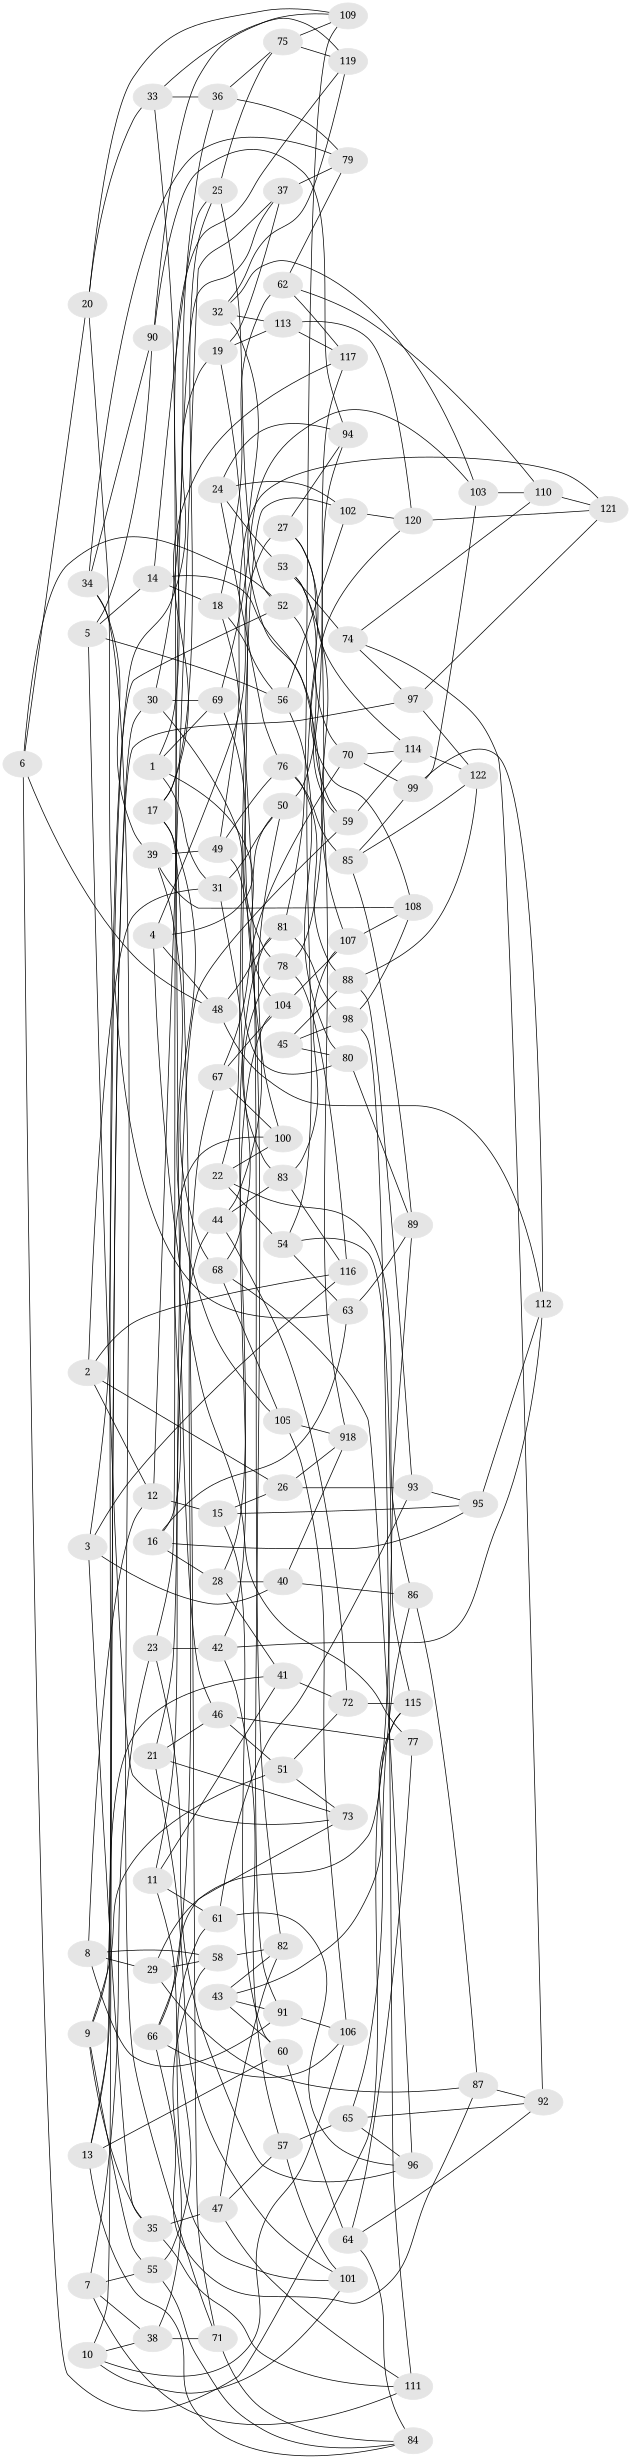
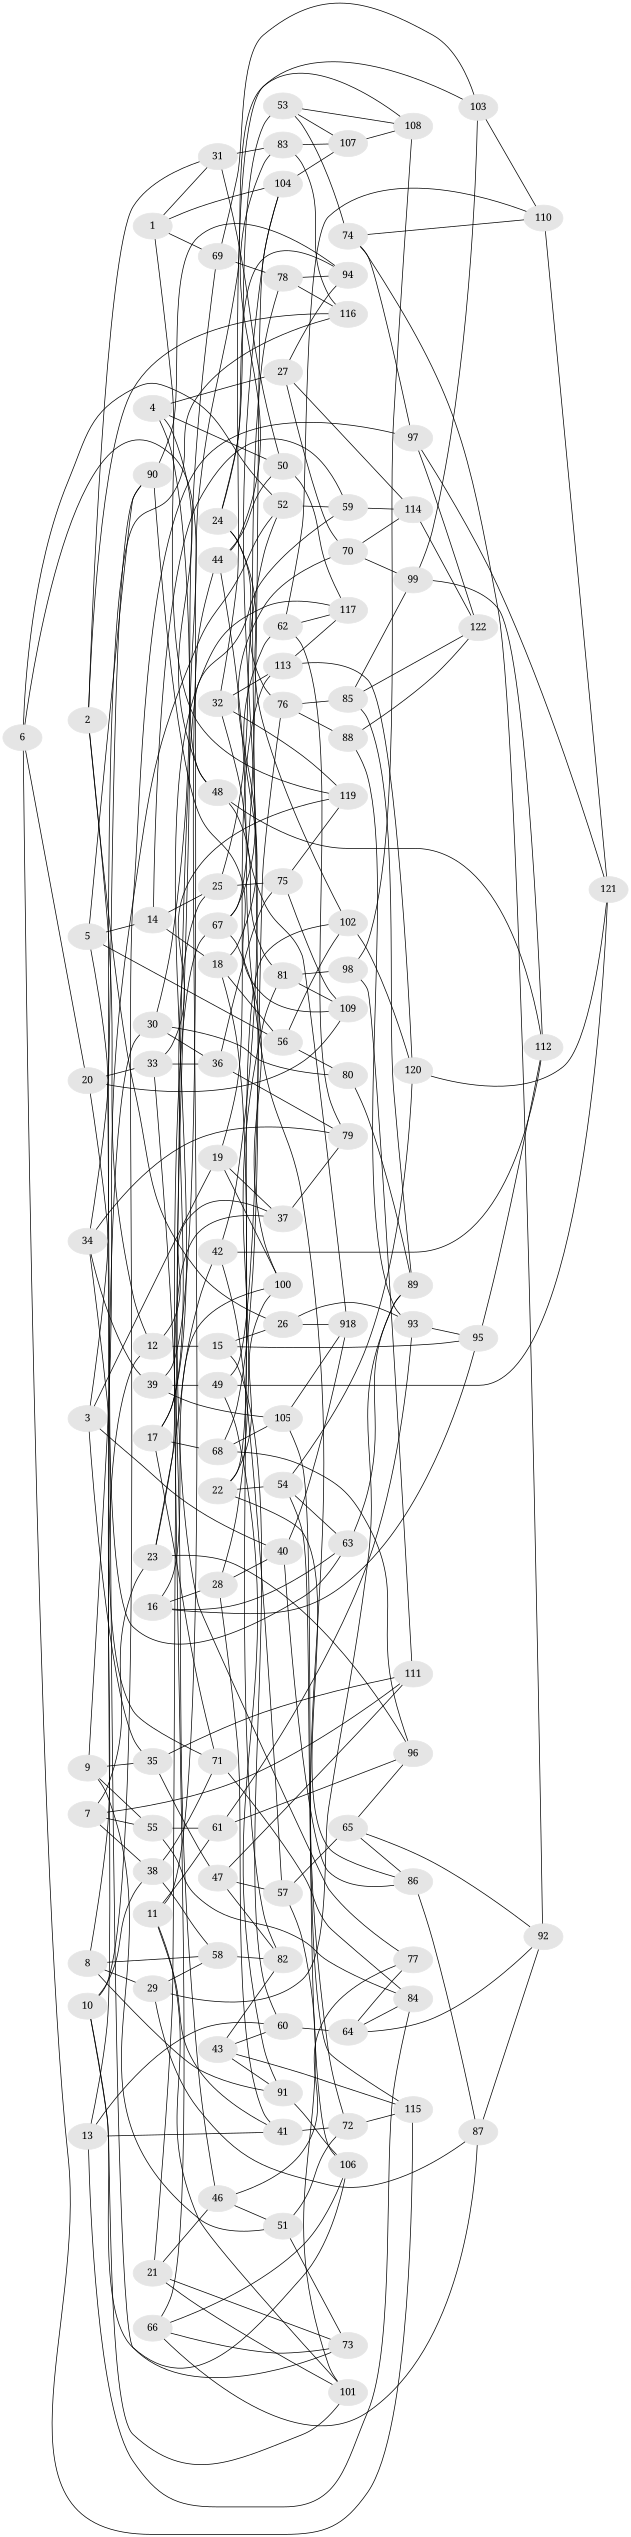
node "45": removed
